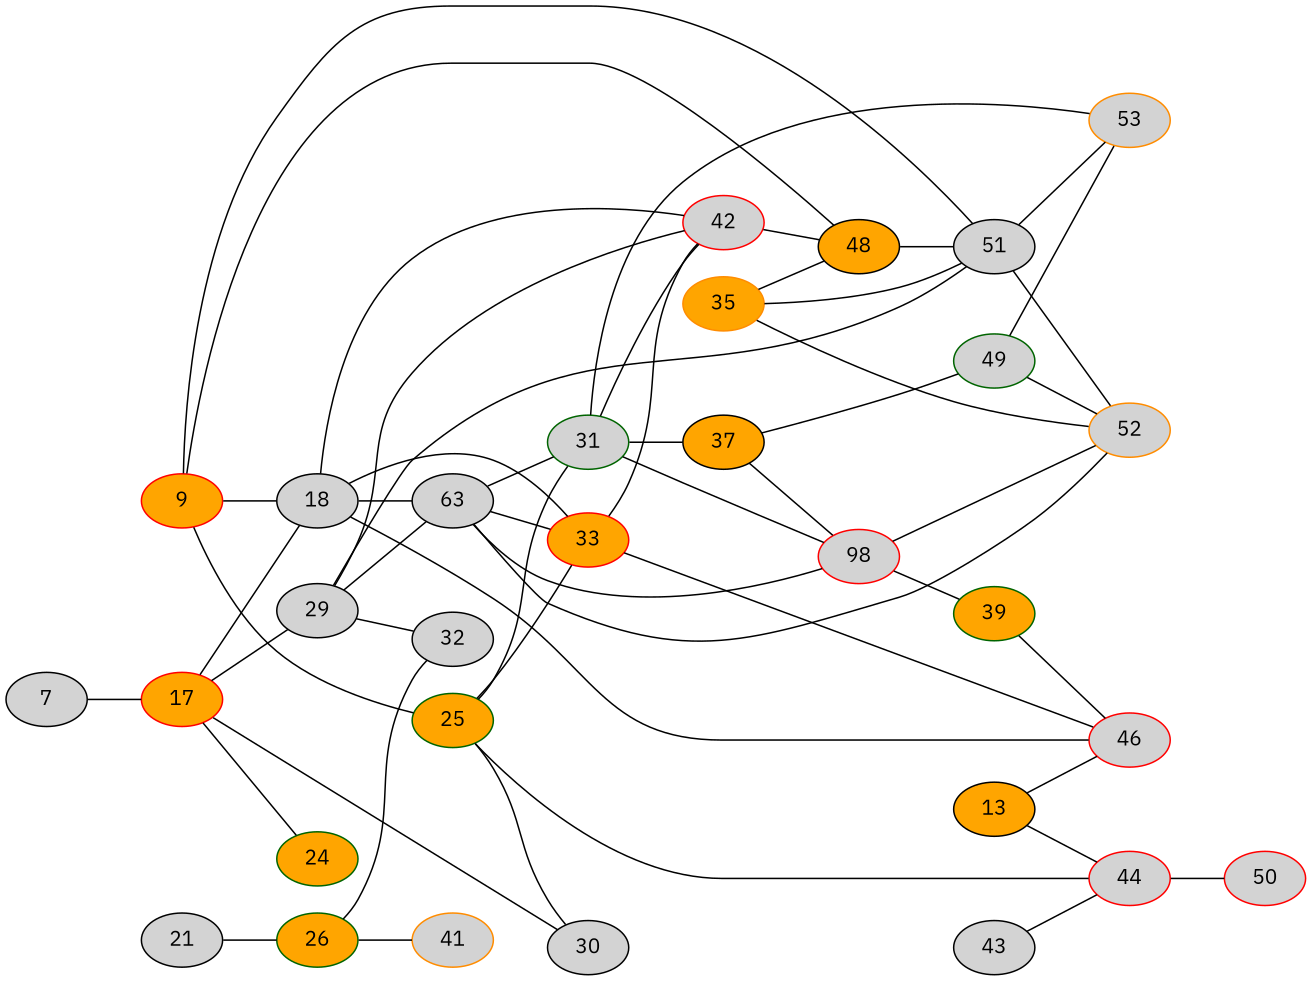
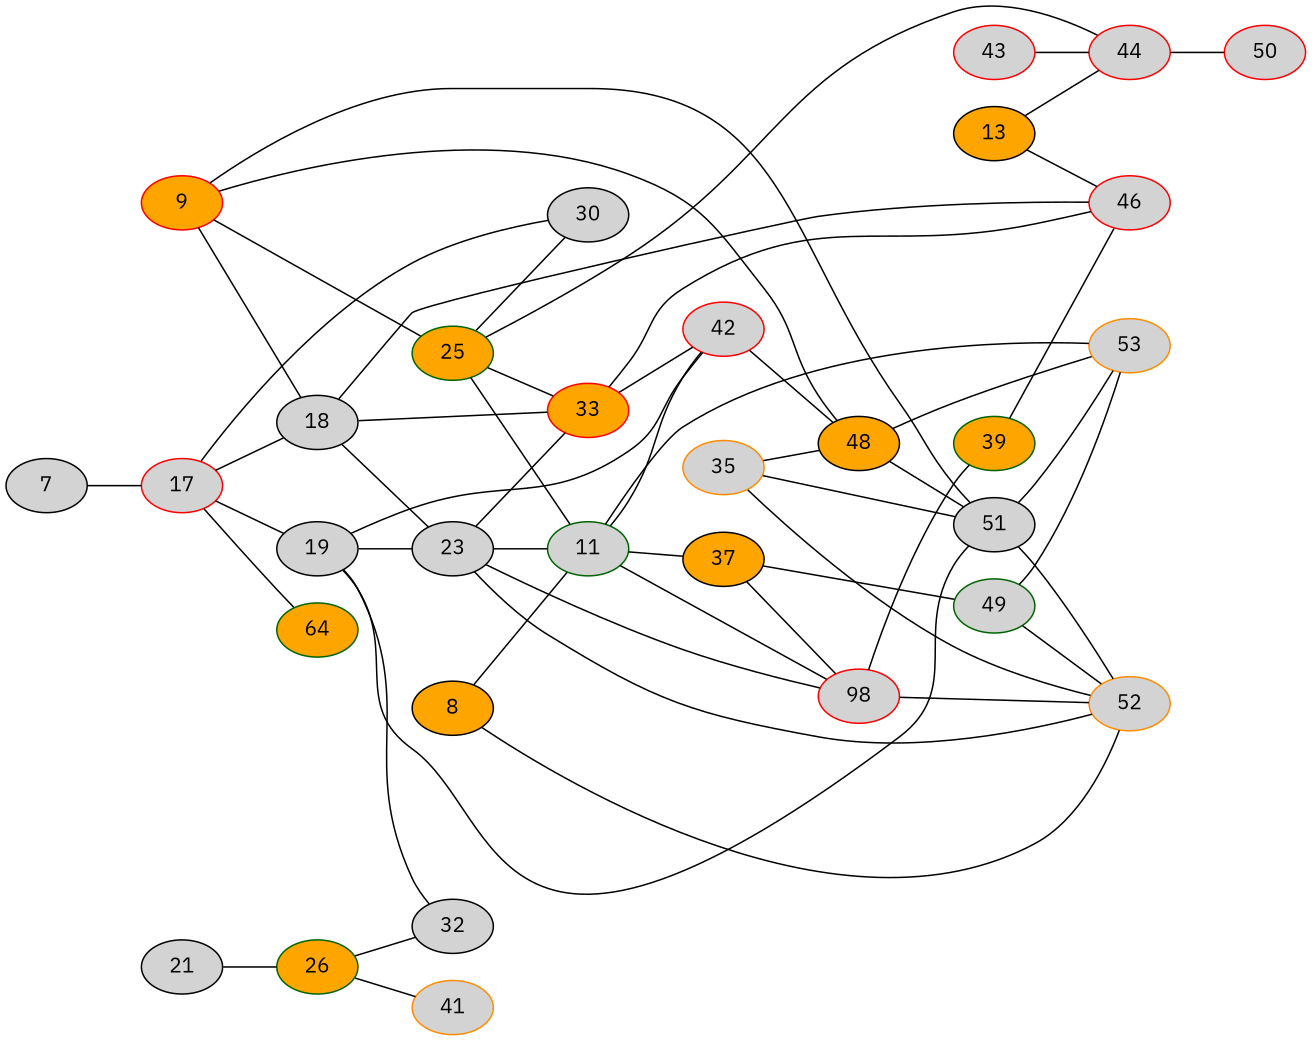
edge "42" -- "18": removed
node "35": fillcolor orange -> lightgrey
edge "53" -- "48": added
node "31": label "31" -> "11"
node "63": label "63" -> "23"
node "29": label "29" -> "19"
node "17": fillcolor orange -> lightgrey
node "8": added
node "24": label "24" -> "64"
node "43": color black -> red
